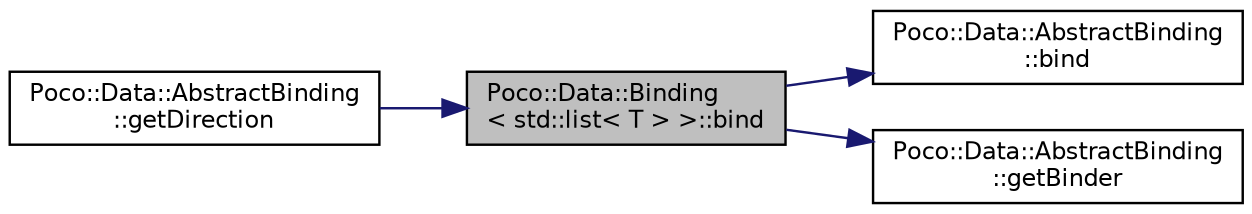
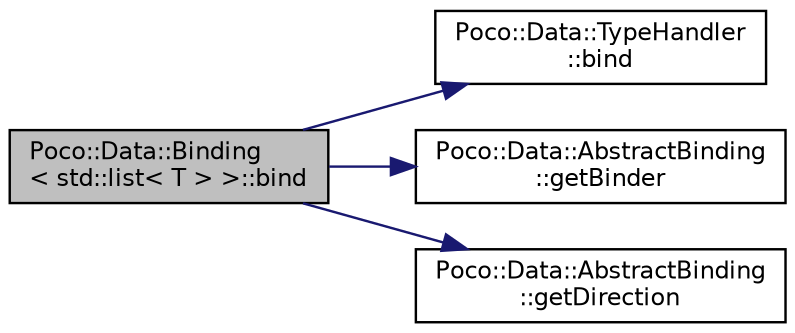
node "Poco::Data::AbstractBinding ::bind": label "Poco::Data::AbstractBinding ::bind" -> "Poco::Data::TypeHandler ::bind"
edge "Poco::Data::AbstractBinding ::getDirection" -> "Poco::Data::Binding < std::list< T > >::bind": reversed
